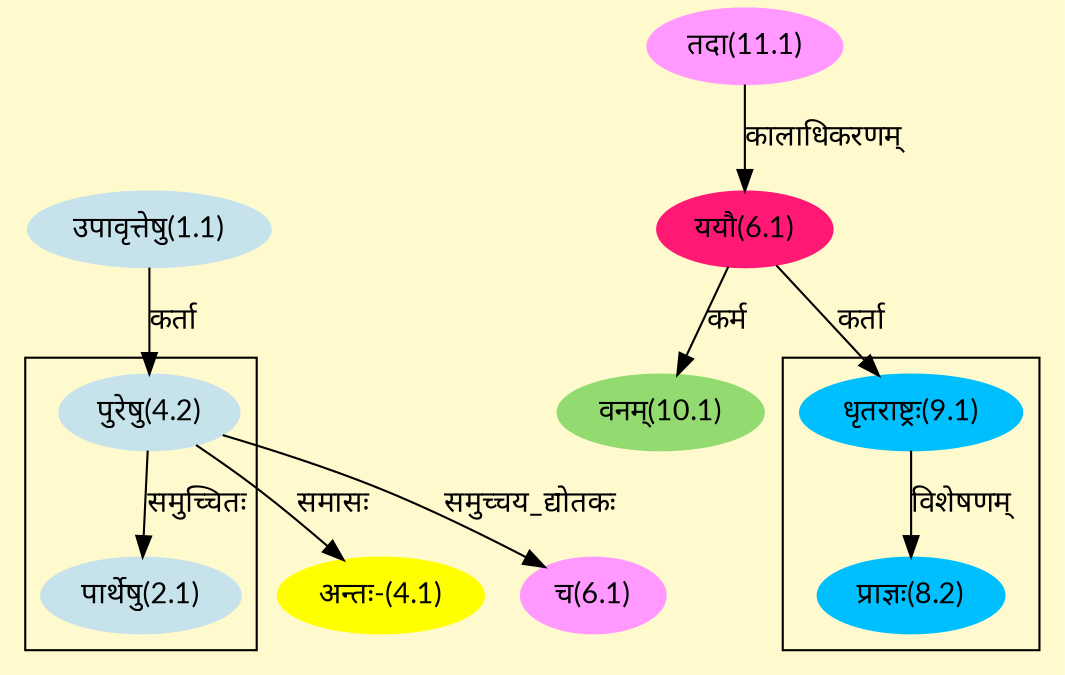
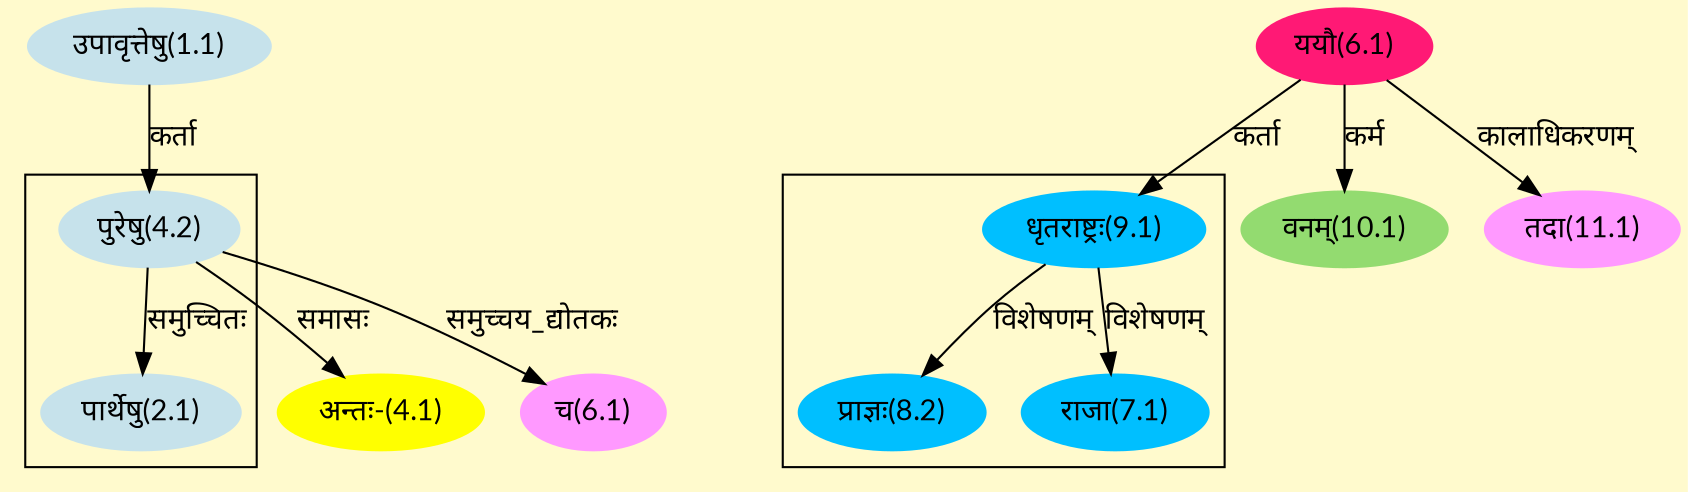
edge "तदा(11.1)" -> "ययौ(6.1)": reversed
node "राजा(7.1)": added
